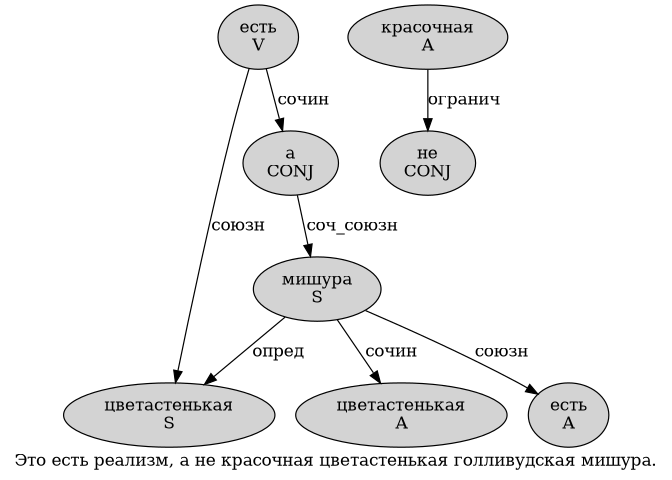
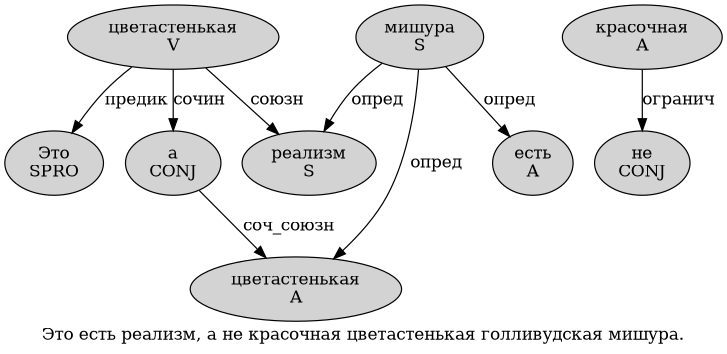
node "есть V": label "есть V" -> "цветастенькая V"
node "Это SPRO": added
edge "а CONJ" -> "мишура S": now "а CONJ" -> "цветастенькая A"
edge "мишура S" -> "цветастенькая A": label "сочин" -> "опред"
edge "мишура S" -> "есть A": label "союзн" -> "опред"
node "цветастенькая S": label "цветастенькая S" -> "реализм S"
